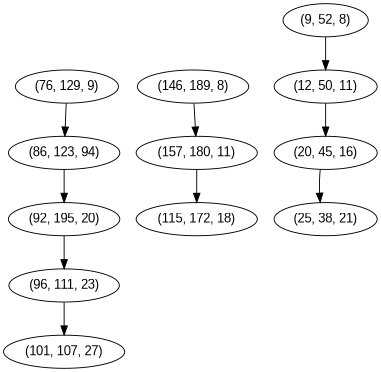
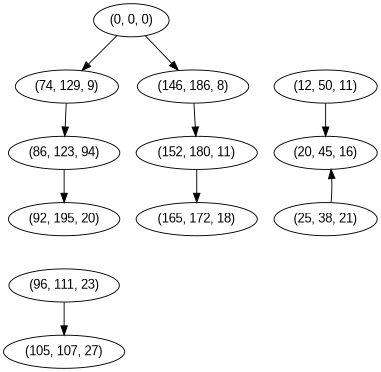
node "(0, 0, 0)": added
node "(9, 52, 8)": removed
node "(76, 129, 9)": label "(76, 129, 9)" -> "(74, 129, 9)"
node "(146, 189, 8)": label "(146, 189, 8)" -> "(146, 186, 8)"
node "(157, 180, 11)": label "(157, 180, 11)" -> "(152, 180, 11)"
edge "(20, 45, 16)" -> "(25, 38, 21)": reversed
node "(115, 172, 18)": label "(115, 172, 18)" -> "(165, 172, 18)"
edge "(92, 195, 20)" -> "(96, 111, 23)": removed
node "(101, 107, 27)": label "(101, 107, 27)" -> "(105, 107, 27)"
